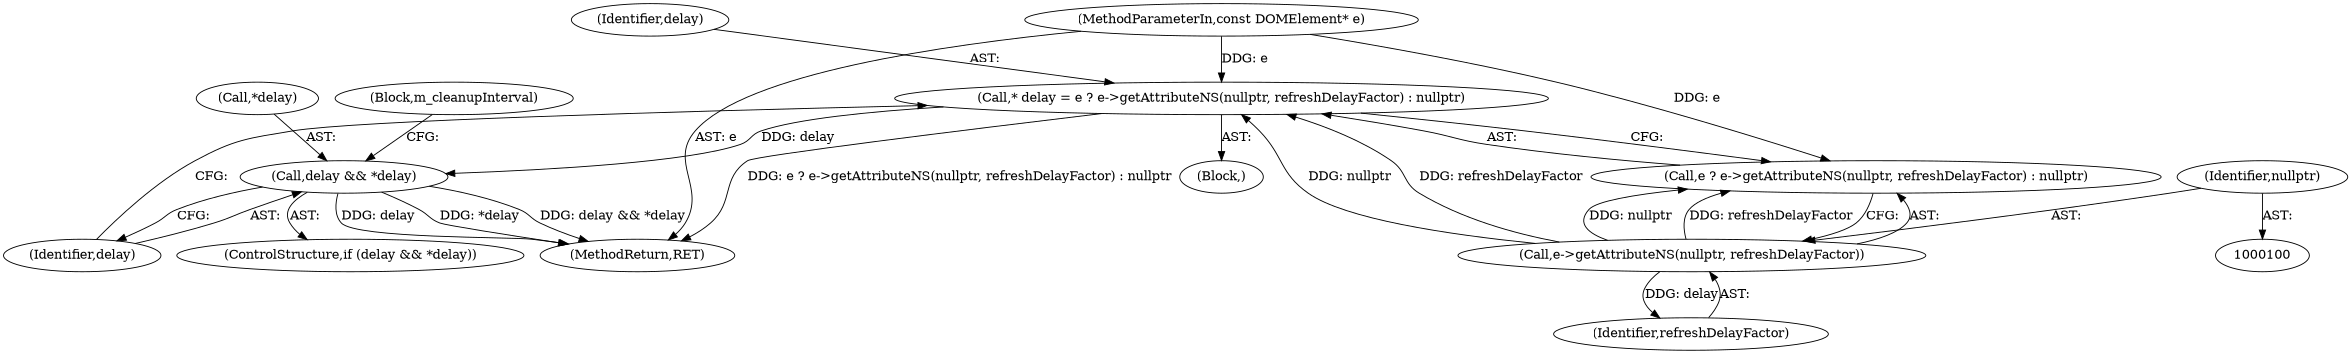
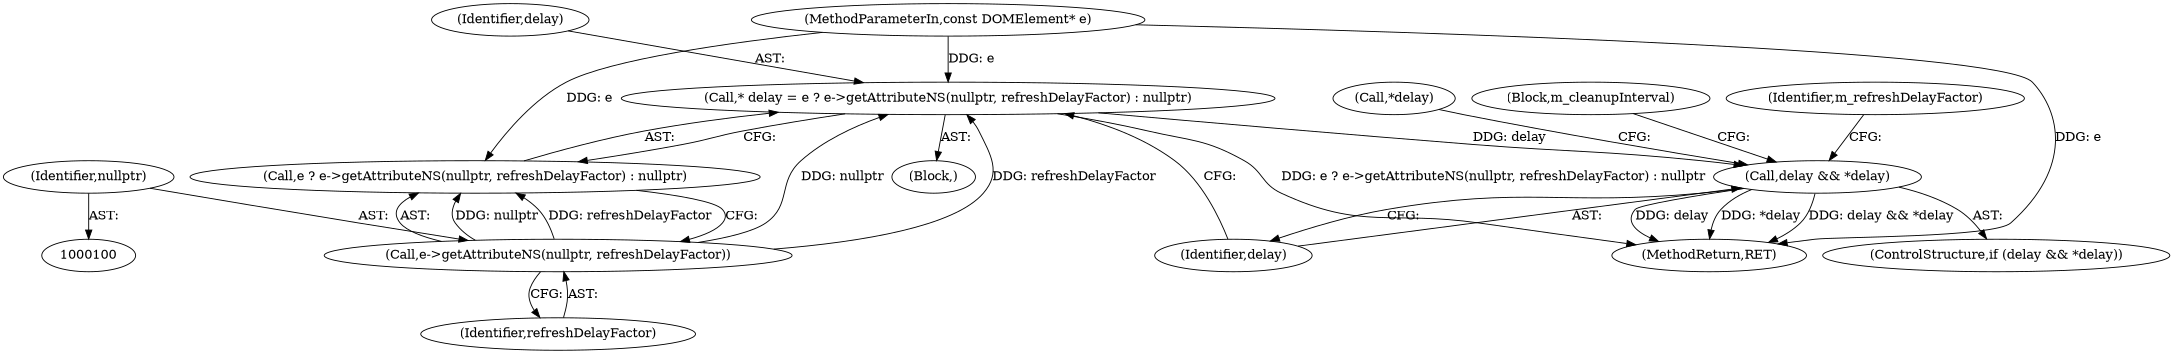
node "(Identifier,m_refreshDelayFactor)": added
edge "(Call,*delay)" -> "(Call,delay && *delay)": label "AST: " -> "CFG: "
edge "(MethodParameterIn,const DOMElement* e)" -> "(MethodReturn,RET)": label "AST: e" -> "DDG: e"
edge "(Call,e->getAttributeNS(nullptr, refreshDelayFactor))" -> "(Identifier,refreshDelayFactor)": label "DDG: delay" -> "CFG: "
